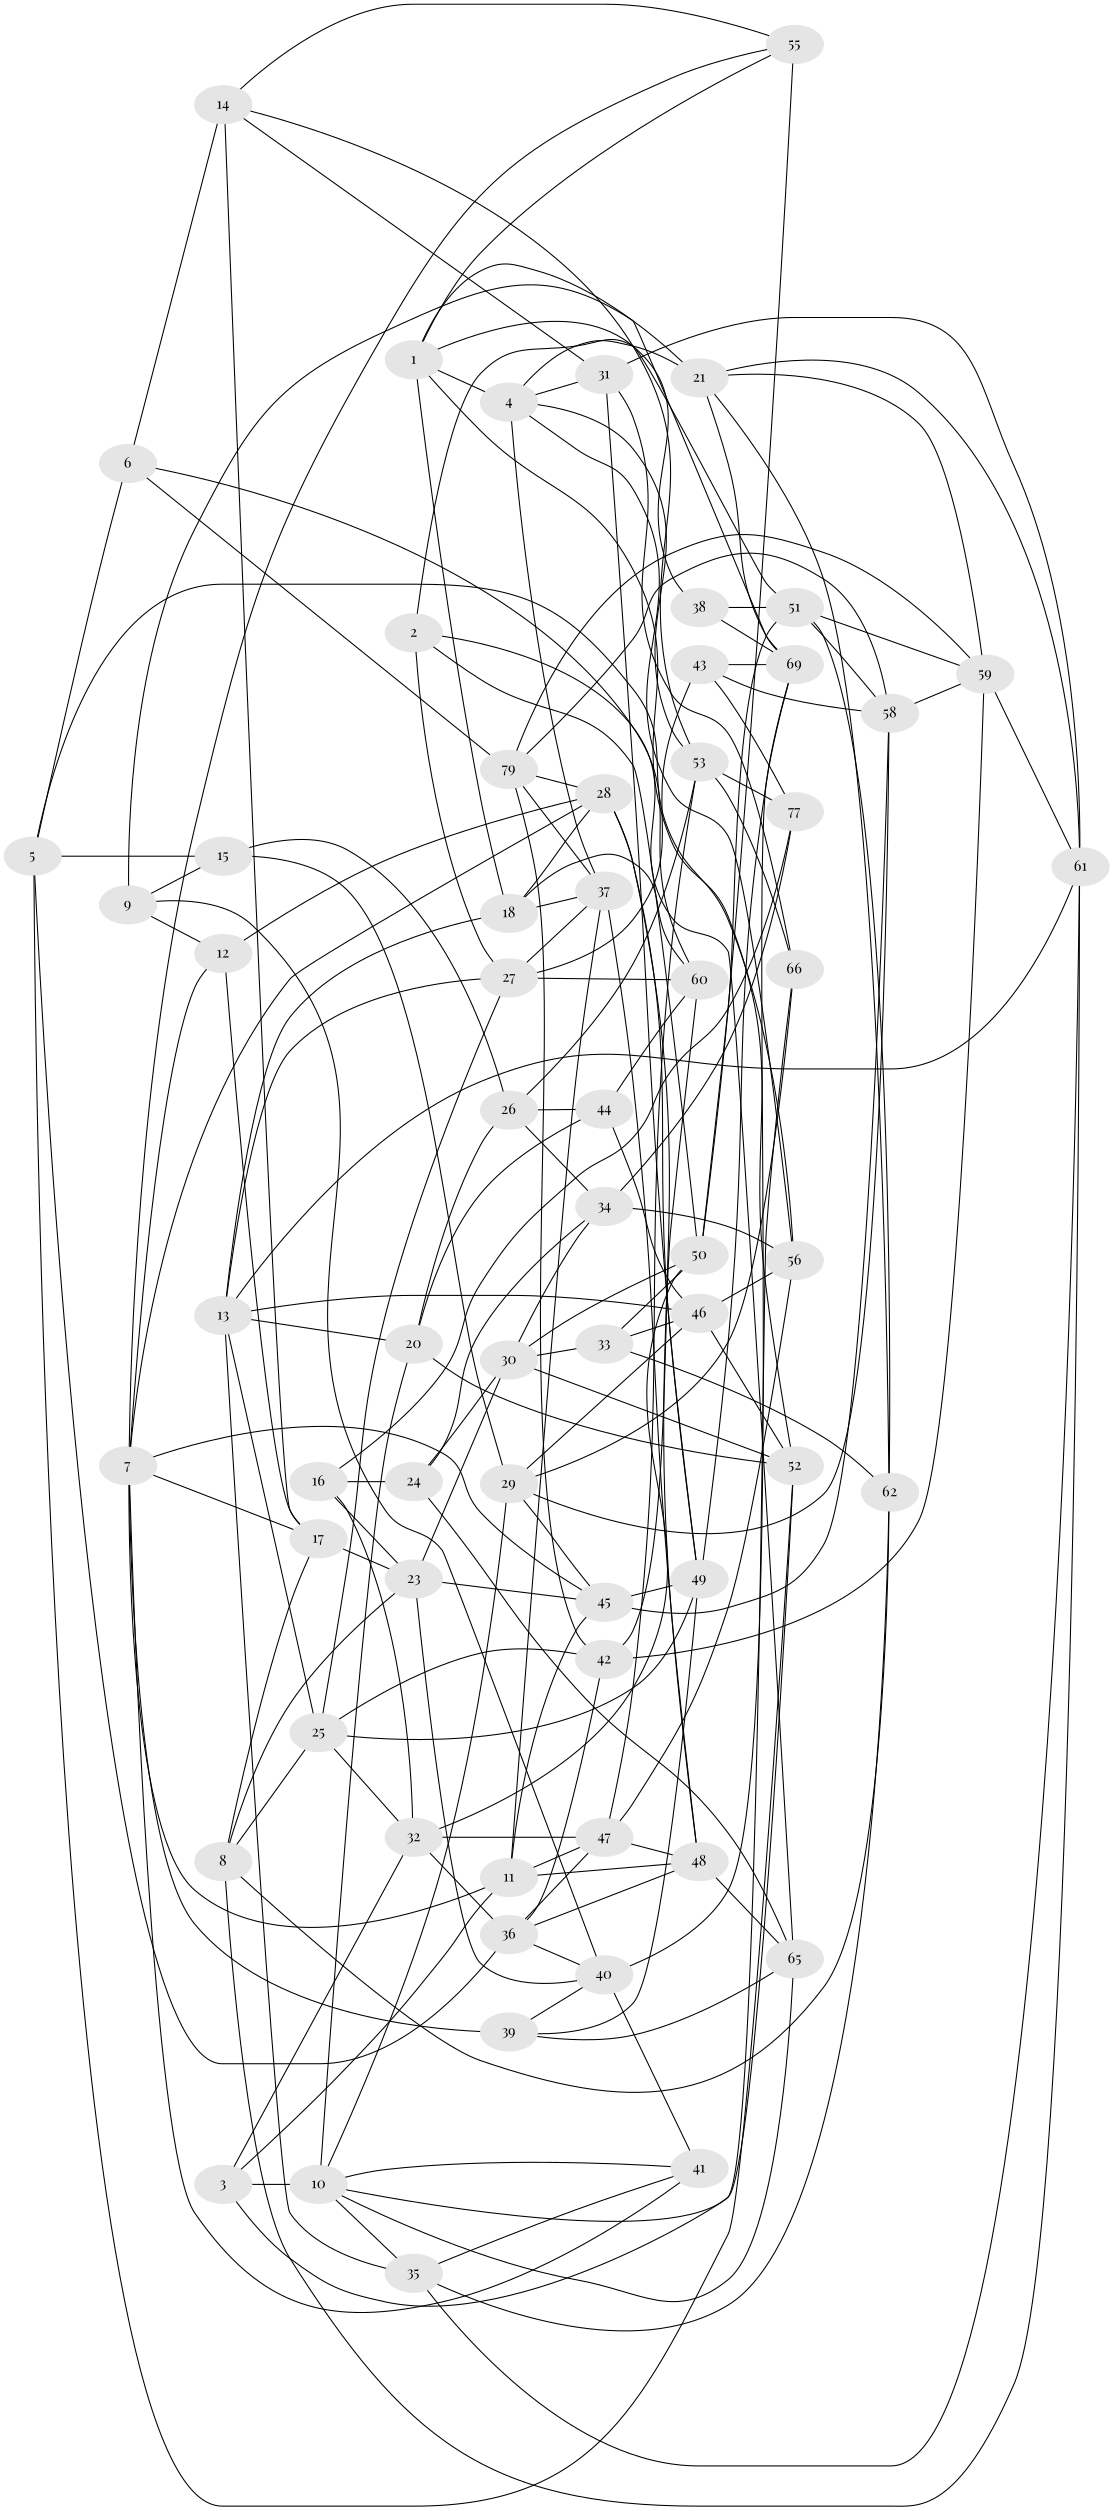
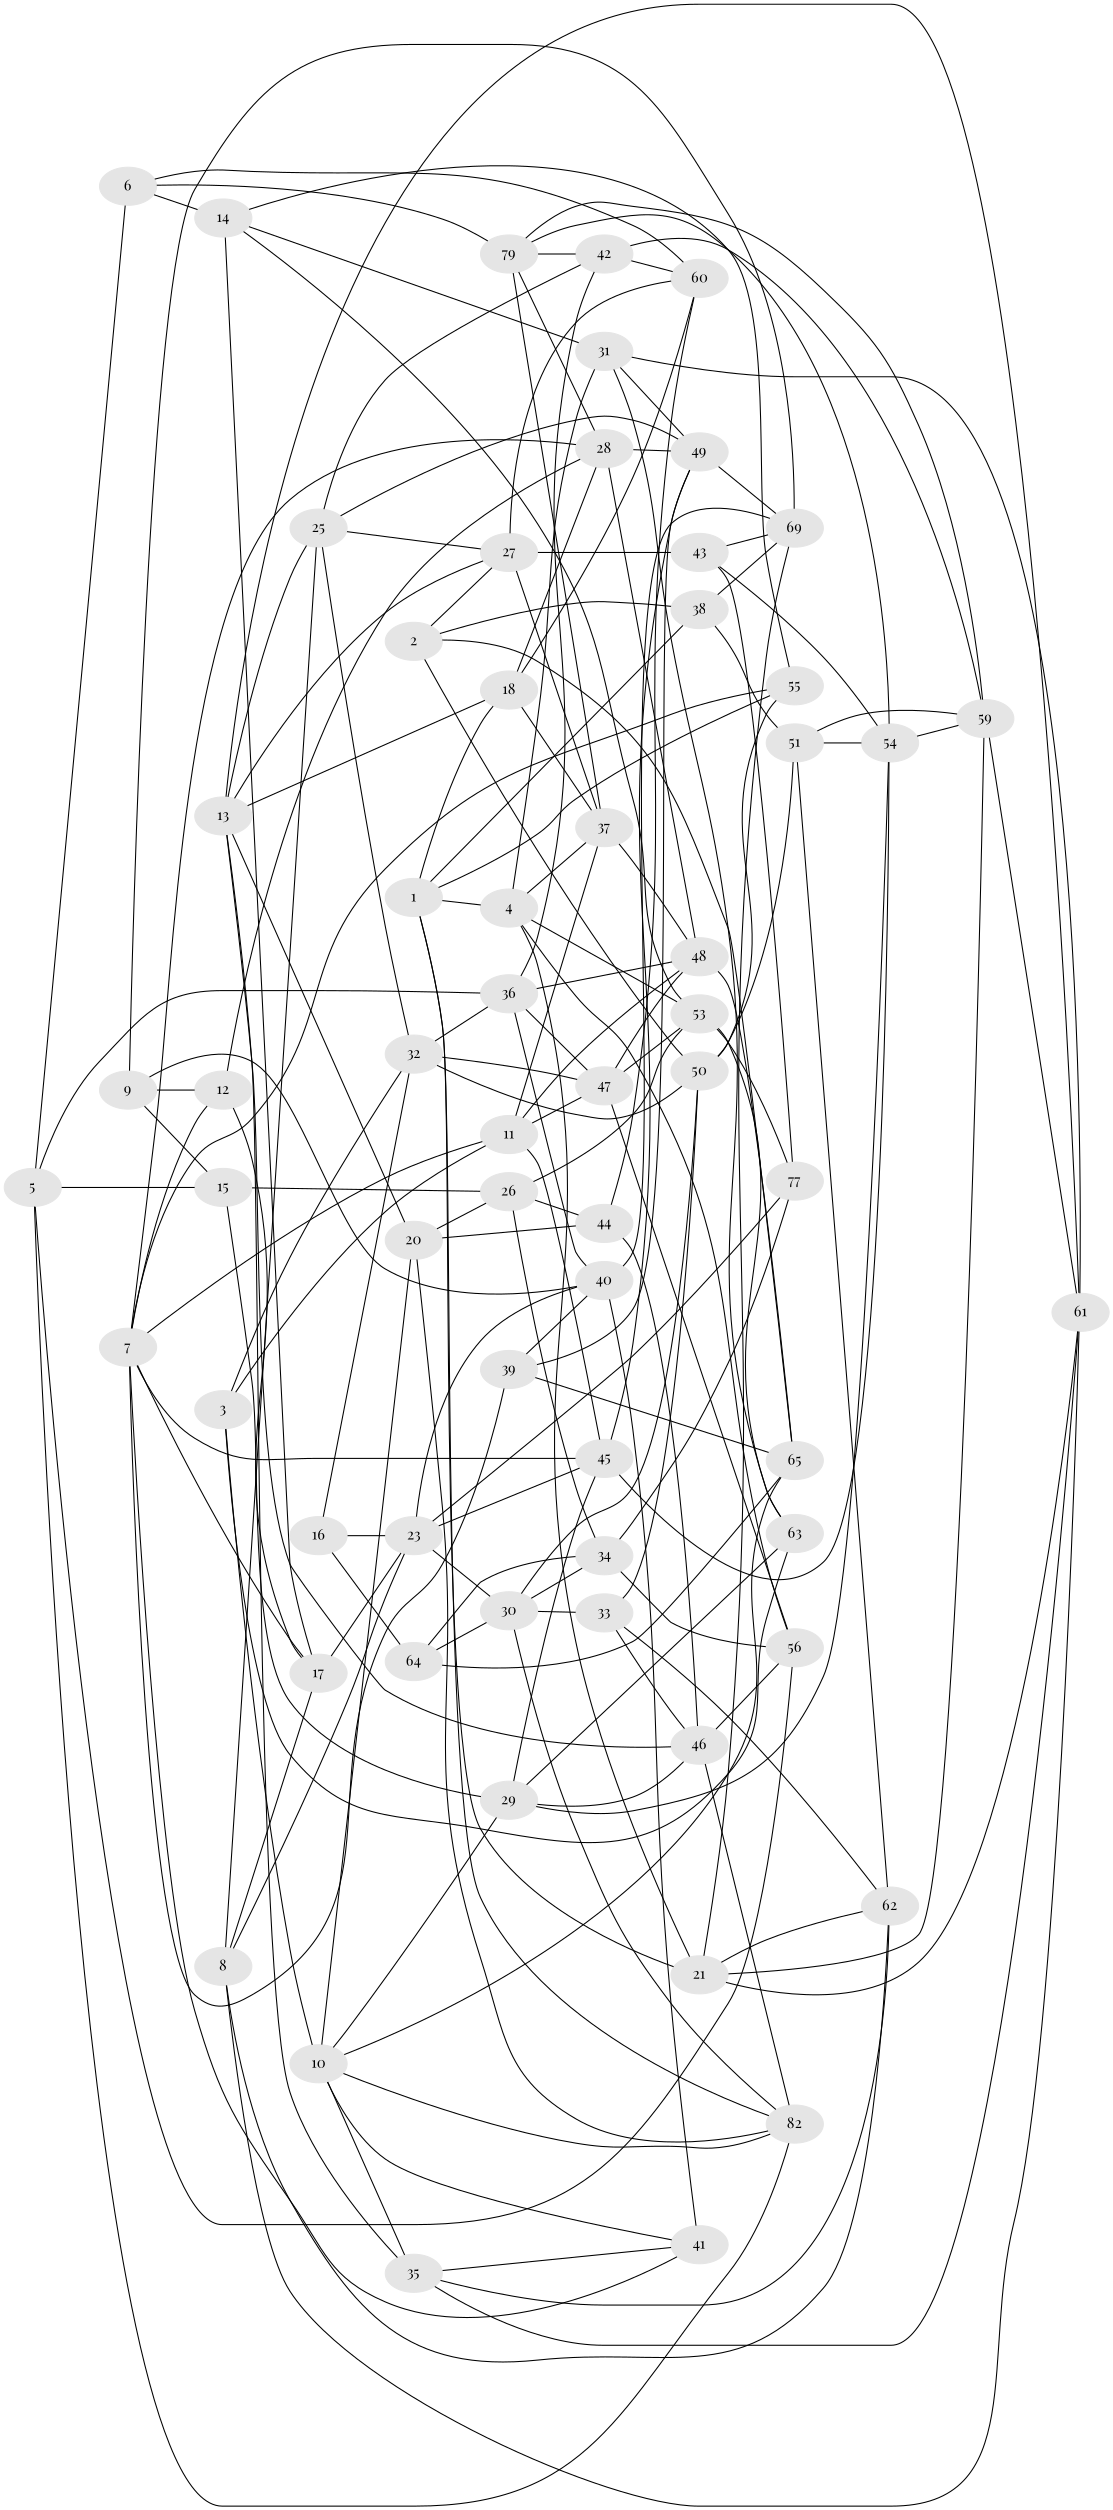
edge "51" -- "2": now "38" -- "2"
node "58": label "58" -> "54"
node "66": label "66" -> "63"
edge "77" -- "16": now "77" -- "23"
node "52": label "52" -> "82"
node "24": label "24" -> "64"
